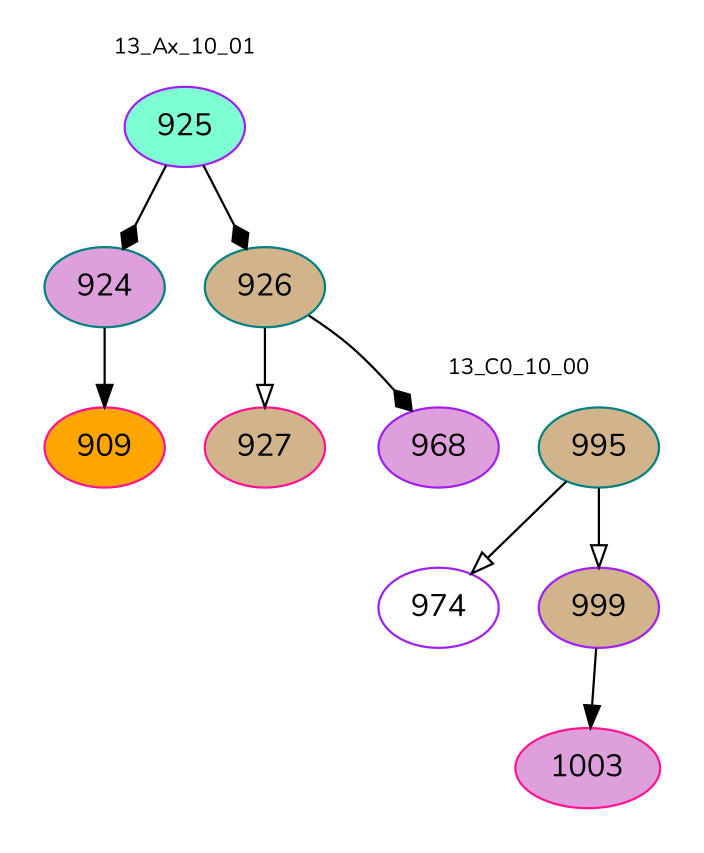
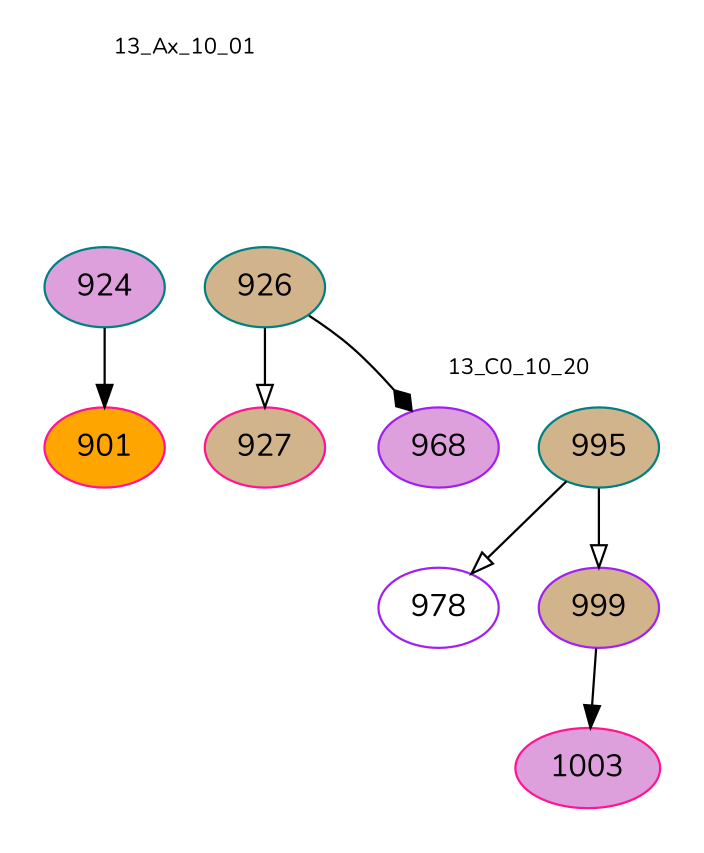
node "925": removed
cluster "13_C0_10_00": label "13_C0_10_00" -> "13_C0_10_20"
node "909": label "909" -> "901"
node "974": label "974" -> "978"
